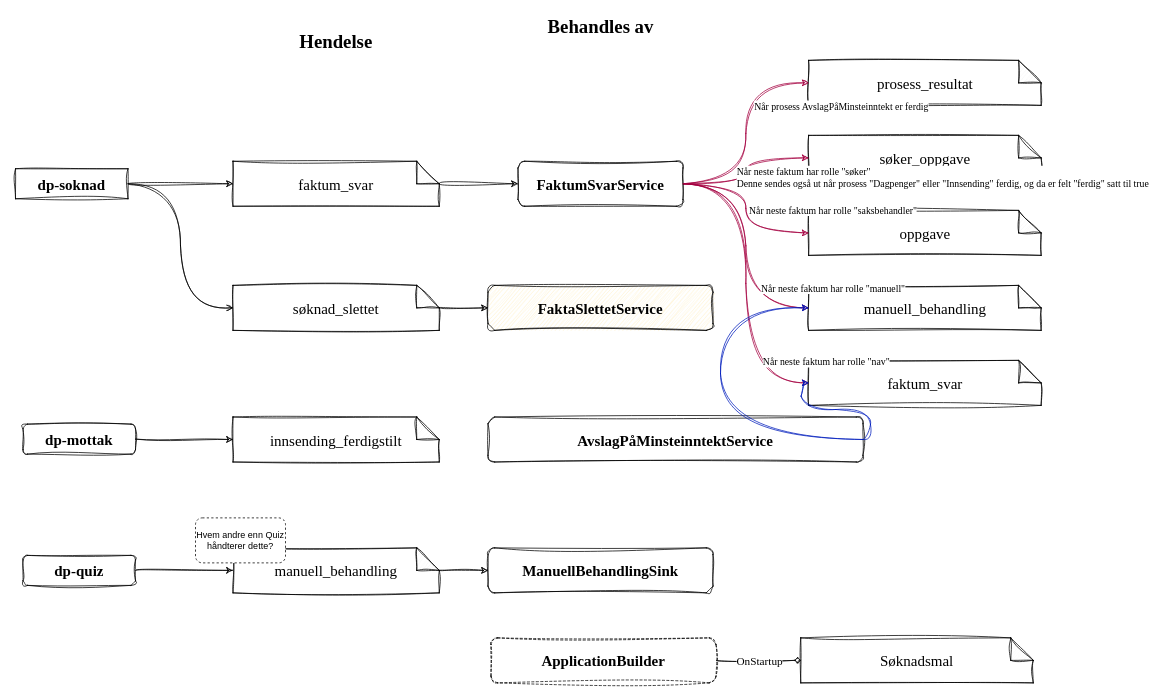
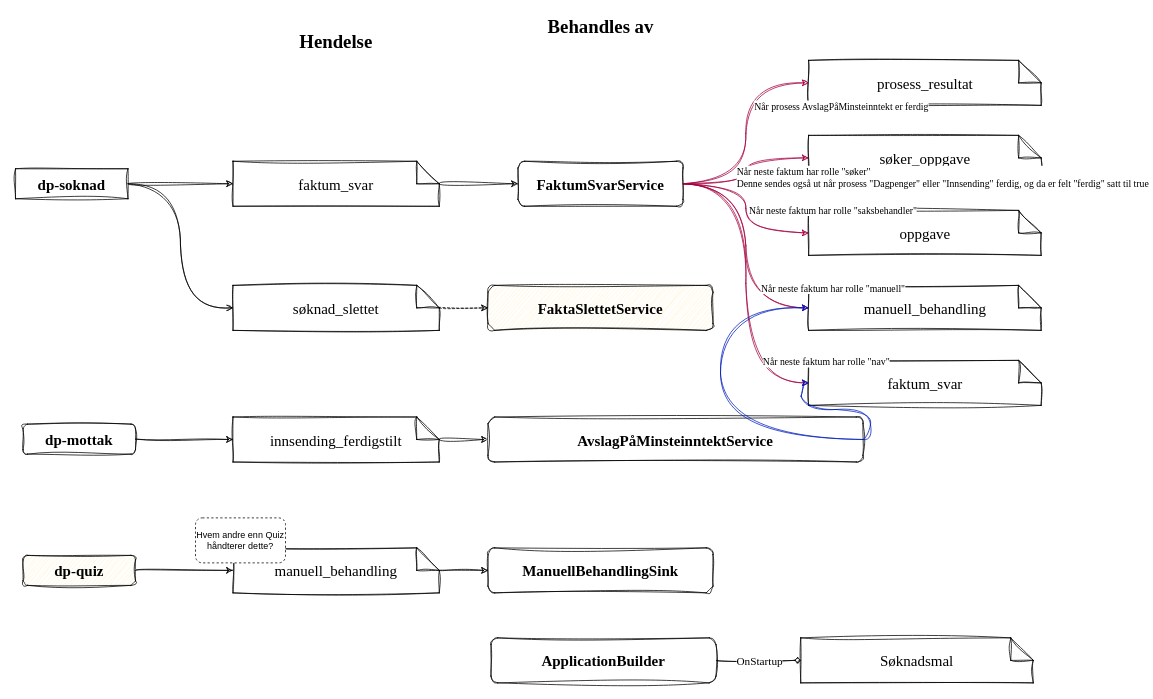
edge "søknad_slettet" -> "FaktaSlettetService": style solid -> dashed
edge "innsending_ferdigstilt" -> "AvslagPåMinsteinntektService": added
node "dp-quiz": fillcolor #ffffff -> #fff2cc
node "ApplicationBuilder": style dashed -> solid
